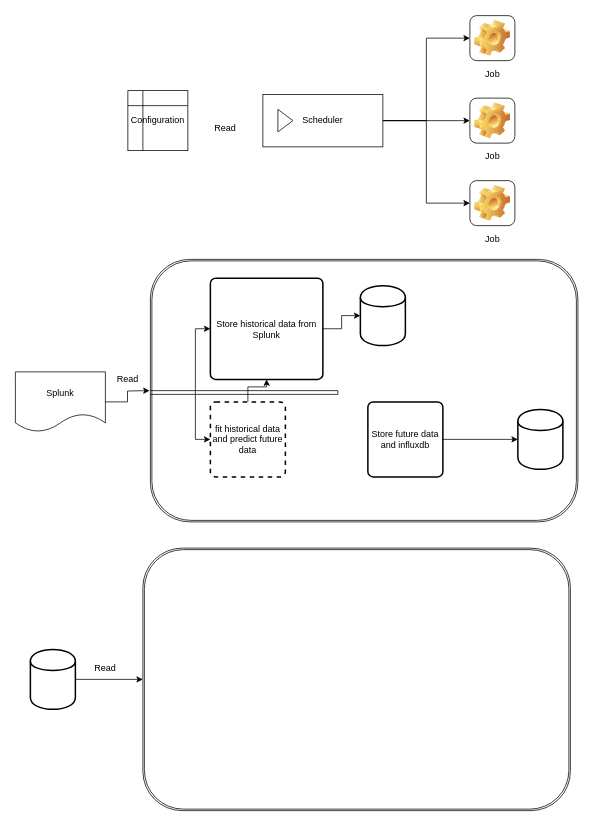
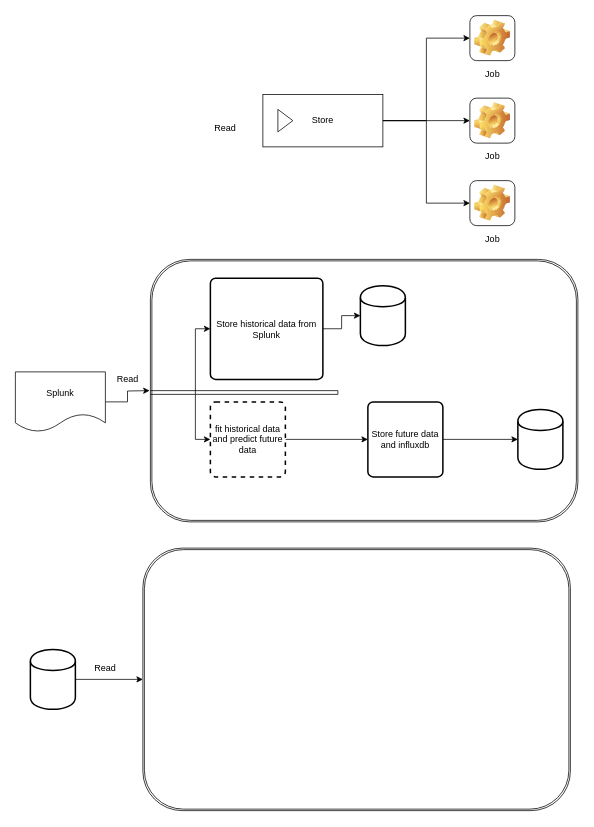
node "Configuration": removed
node "Scheduler": label "Scheduler" -> "Store"
edge "fit historical data and predict future data" -> "Store historical data from Splunk": now "fit historical data and predict future data" -> "Store future data and influxdb"
